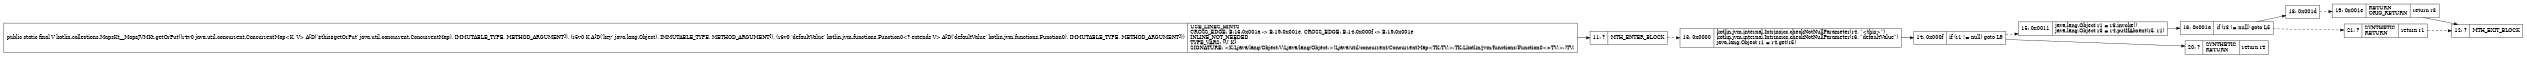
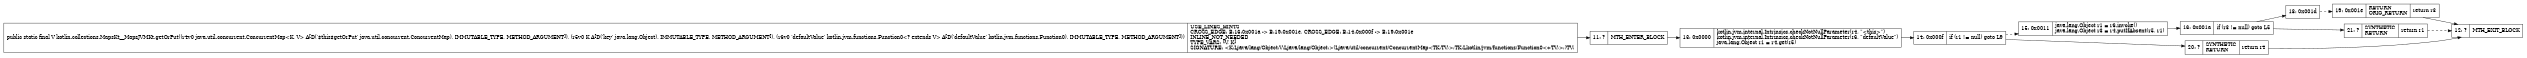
edge "16: 0x001a" -> "21: ?": style dashed -> solid
edge "11: ?" -> "13: 0x0000": style dashed -> solid
edge "20: ?" -> "12: ?": added
